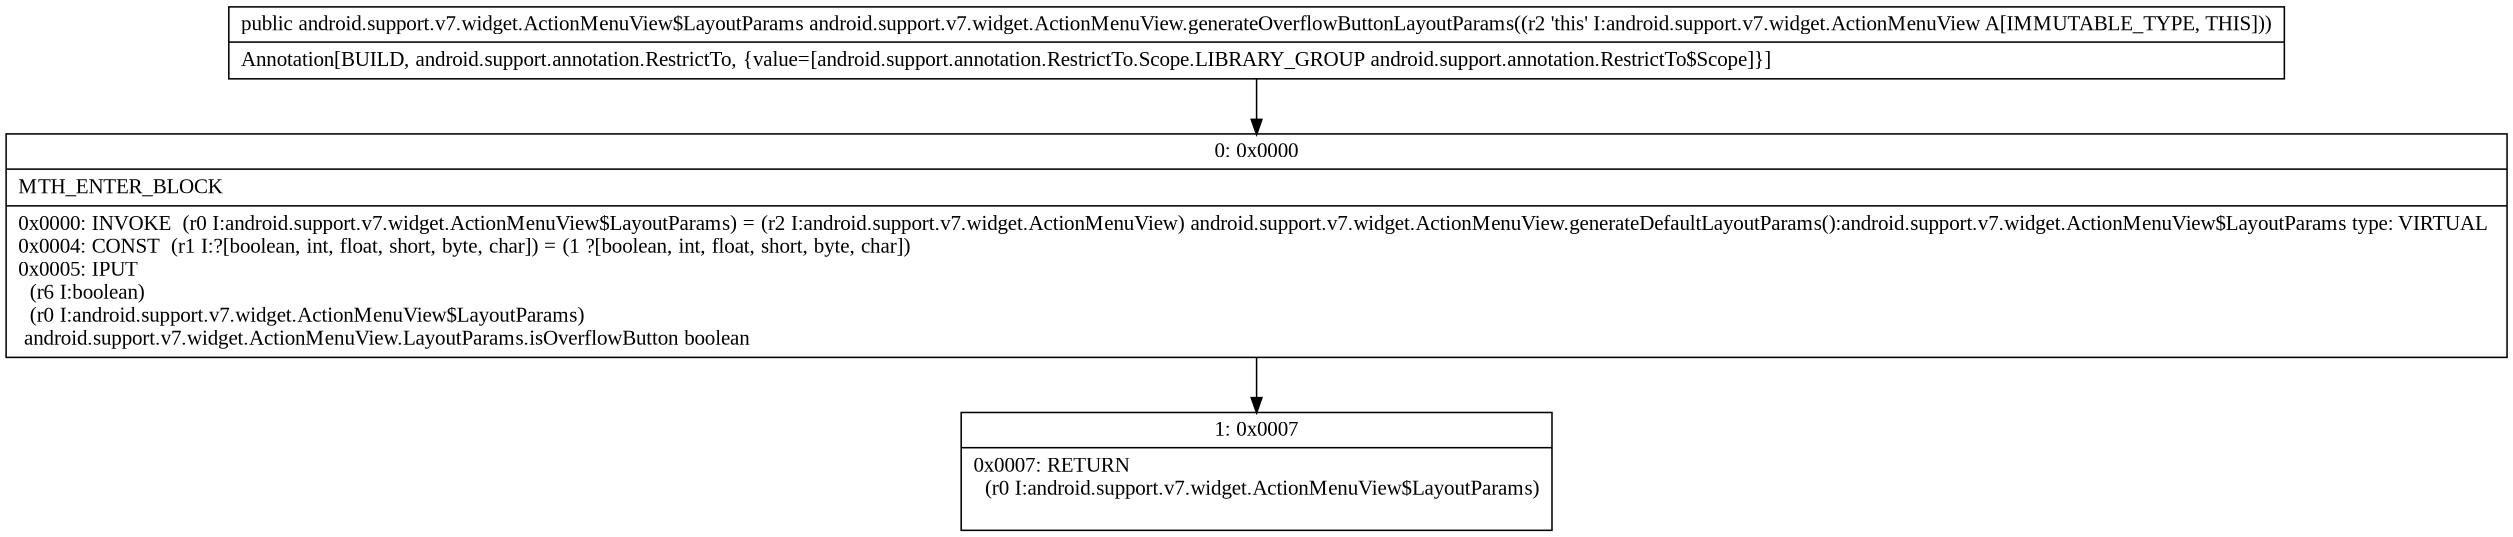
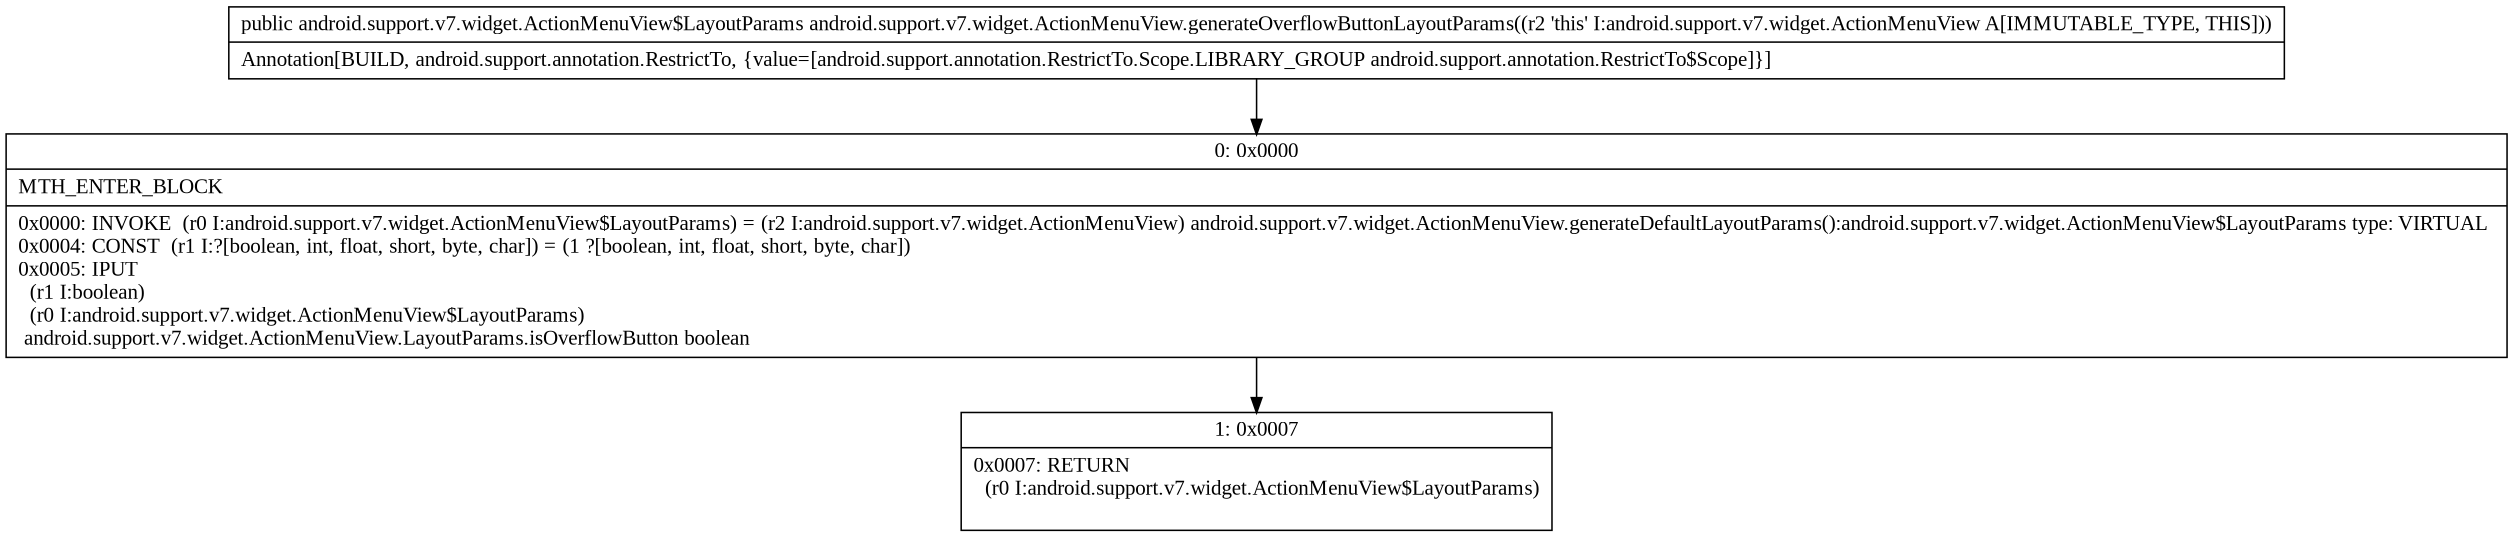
node "0: 0x0000": text "(r6 I:boolean)" -> "(r1 I:boolean)"
